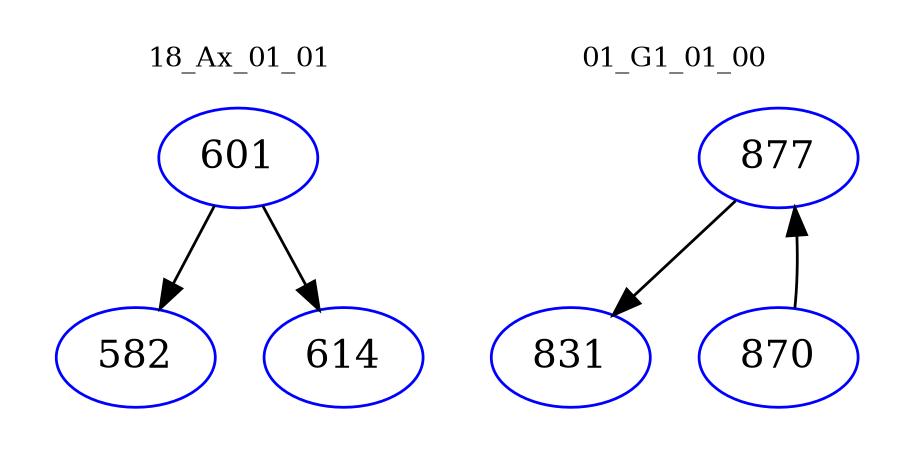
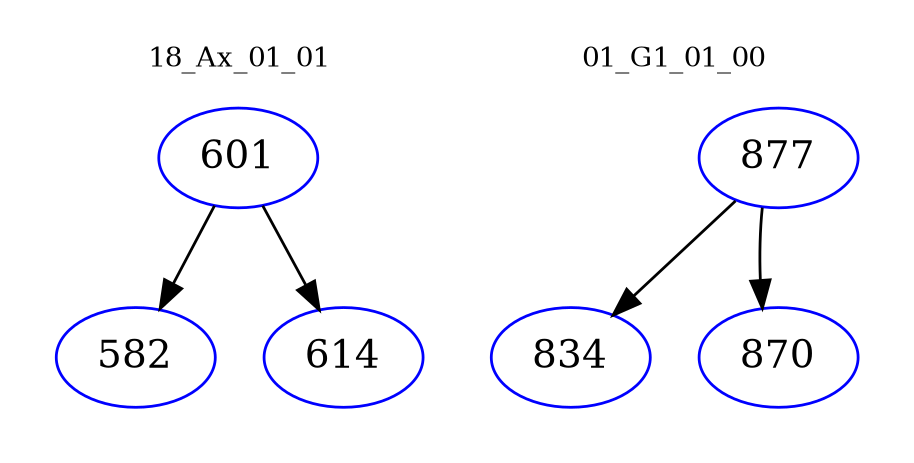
edge "870" -> "877": reversed
node "831": label "831" -> "834"
